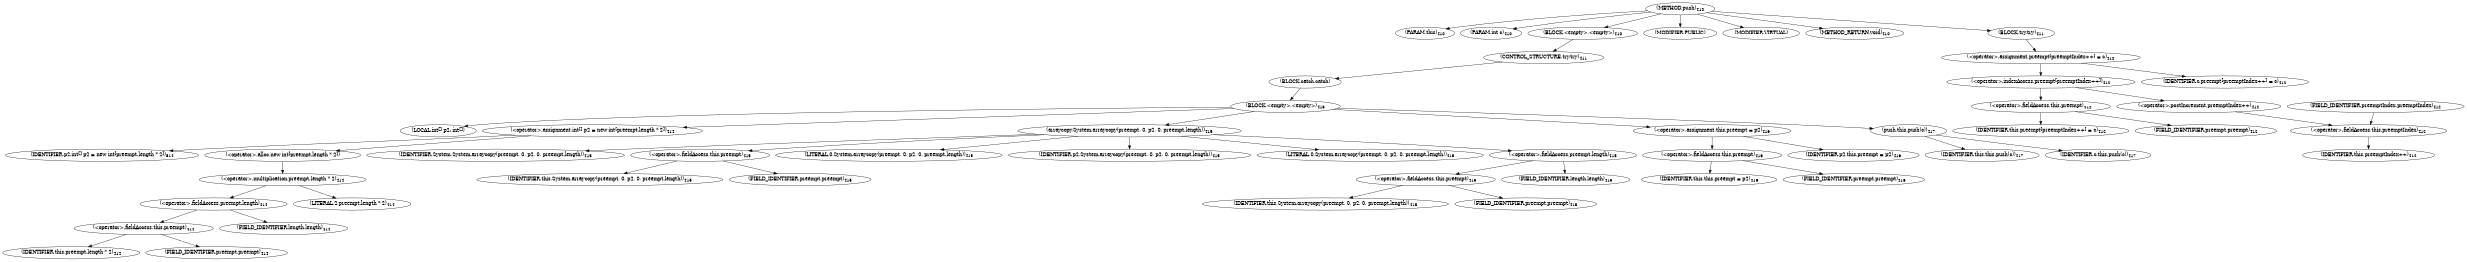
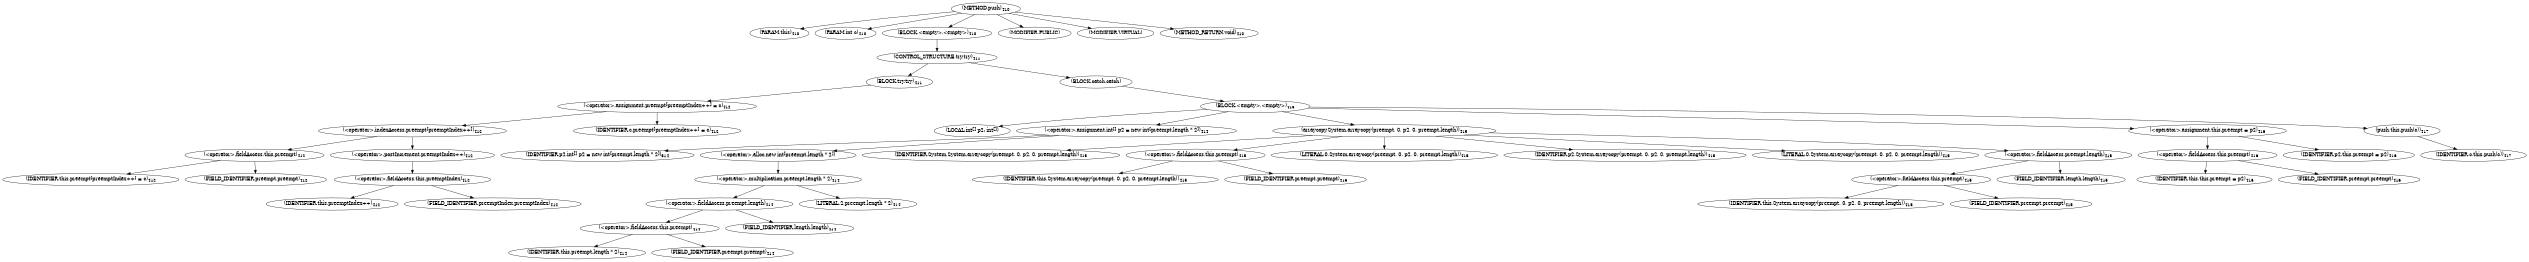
edge "(METHOD,push)" -> "(BLOCK,try,try)": now "(CONTROL_STRUCTURE,try,try)" -> "(BLOCK,try,try)"
edge "(FIELD_IDENTIFIER,preemptIndex,preemptIndex)" -> "(<operator>.fieldAccess,this.preemptIndex)": reversed
node "(IDENTIFIER,this,this.push(c))": removed
